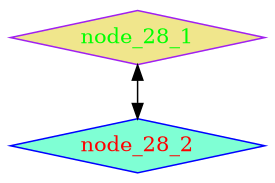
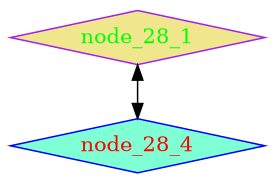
node "node_28_2": label "node_28_2" -> "node_28_4"
